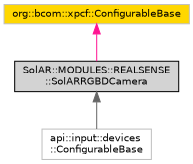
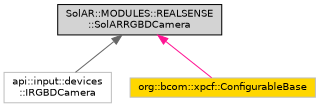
edge "SolAR::MODULES::REALSENSE ::SolARRGBDCamera" -> "org::bcom::xpcf::ConfigurableBase": reversed
node "api::input::devices ::ConfigurableBase": label "api::input::devices ::ConfigurableBase" -> "api::input::devices ::IRGBDCamera"
